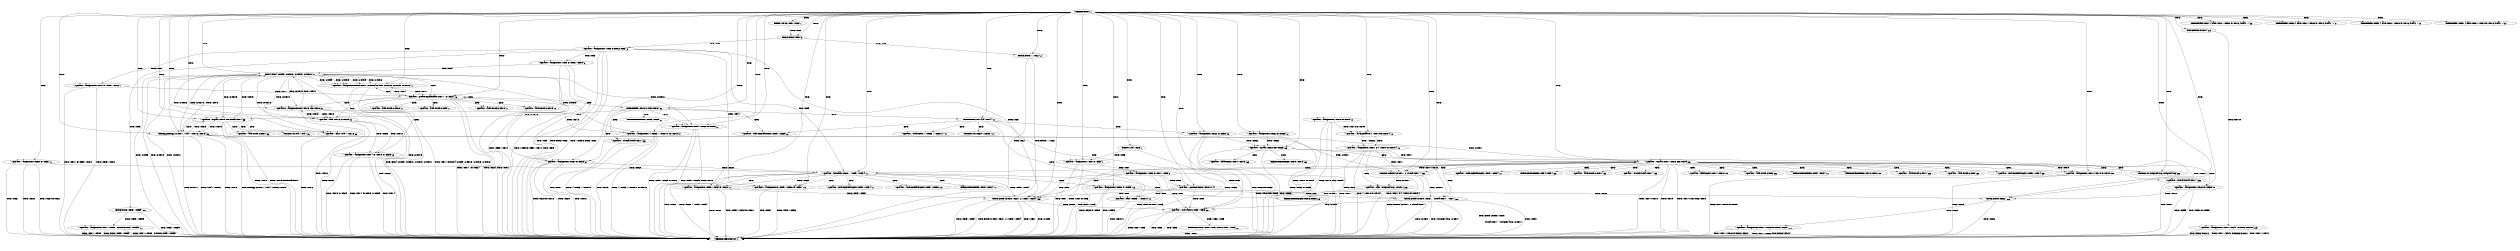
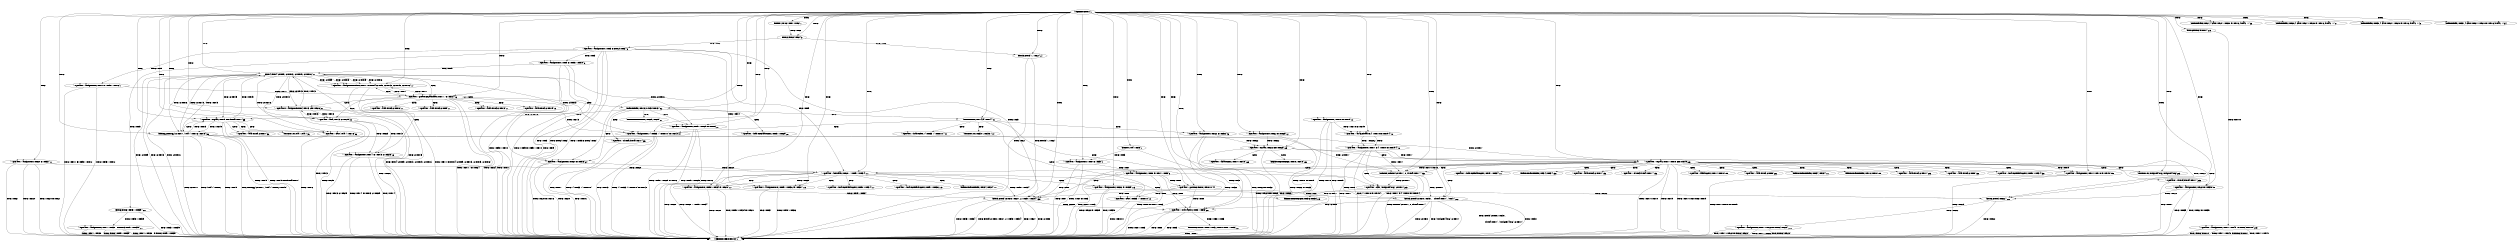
edge "(IDENTIFIER,VAR14,if (VAR14))" -> "(<operator>.indirectFieldAccess,VAR5->VAR29)": now "(IDENTIFIER,VAR14,if (VAR14))" -> "(<operator>.assignment,*((VAR33 *) VAR8++) = VAR13)"
edge "(METHOD,FUN1)" -> "(<operator>.cast,(unsigned long) &VAR17)": added, label "DDG:"
